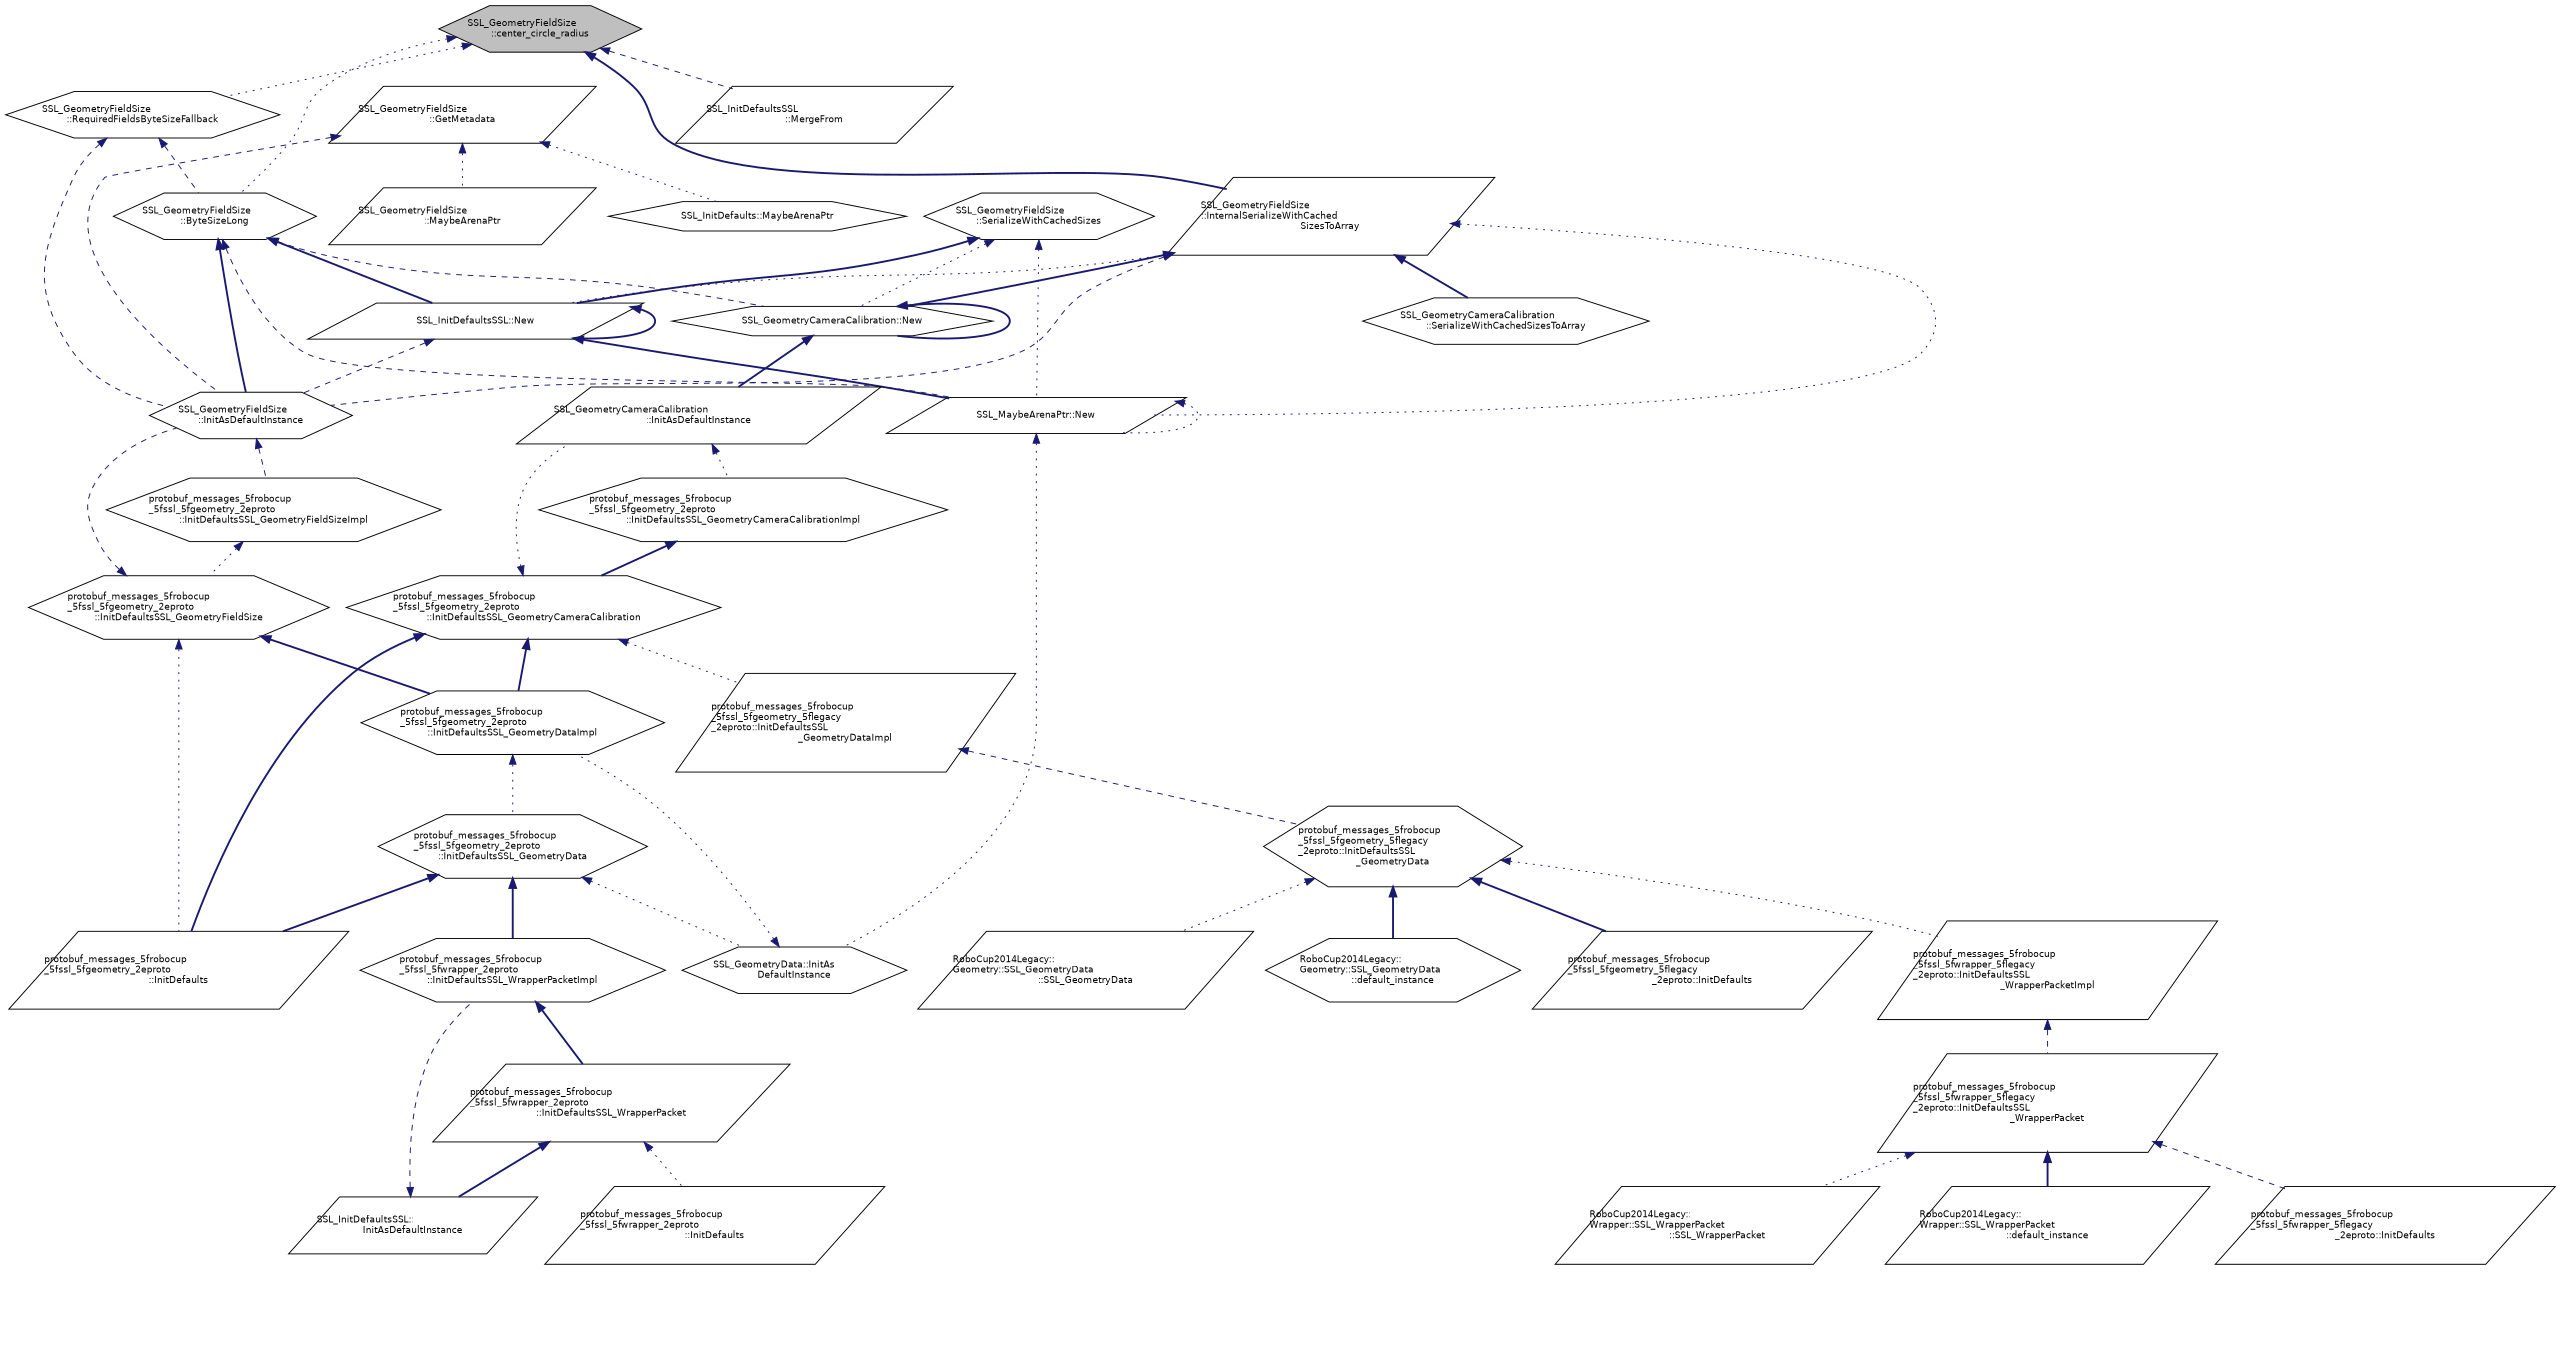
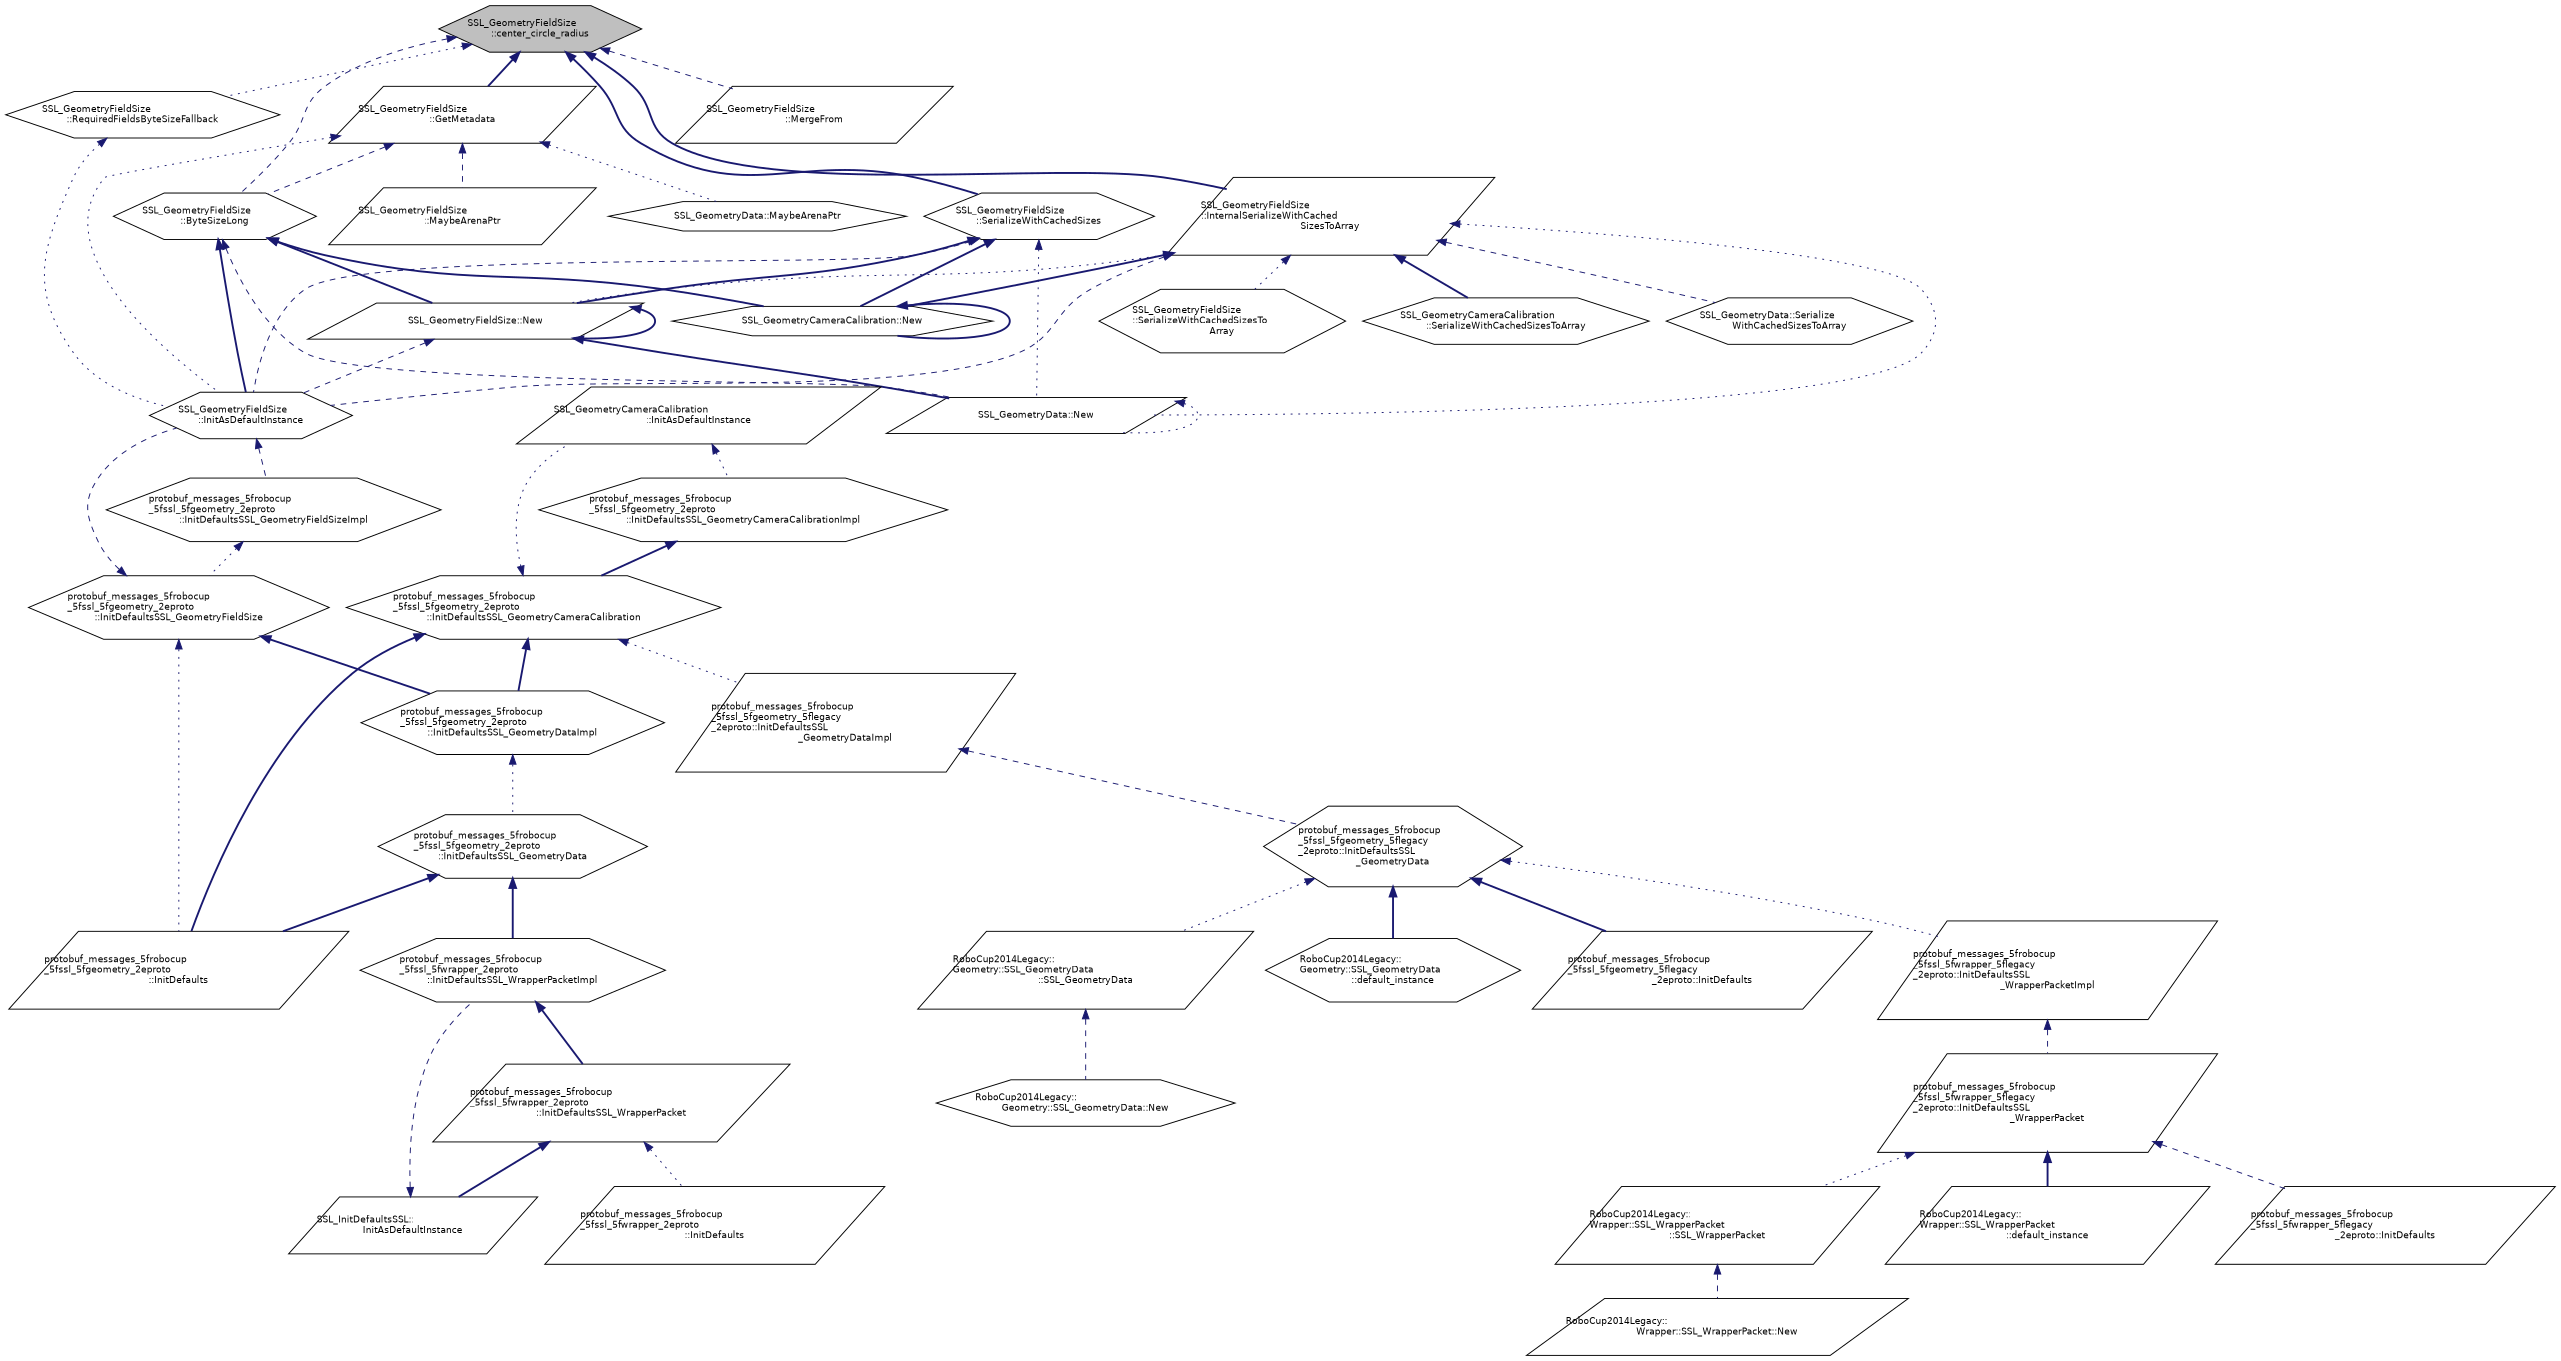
edge "SSL_GeometryFieldSize ::GetMetadata" -> "SSL_GeometryFieldSize ::center_circle_radius": added
edge "SSL_GeometryFieldSize ::ByteSizeLong" -> "SSL_GeometryFieldSize ::center_circle_radius": style dotted -> dashed
node "SSL_InitDefaultsSSL ::MergeFrom": label "SSL_InitDefaultsSSL ::MergeFrom" -> "SSL_GeometryFieldSize ::MergeFrom"
edge "SSL_GeometryFieldSize ::ByteSizeLong" -> "SSL_GeometryFieldSize ::RequiredFieldsByteSizeFallback": now "SSL_GeometryFieldSize ::ByteSizeLong" -> "SSL_GeometryFieldSize ::GetMetadata"
edge "SSL_GeometryFieldSize ::MaybeArenaPtr" -> "SSL_GeometryFieldSize ::GetMetadata": style dotted -> dashed
edge "SSL_GeometryFieldSize ::SerializeWithCachedSizes" -> "SSL_GeometryFieldSize ::center_circle_radius": added
edge "SSL_GeometryFieldSize ::InitAsDefaultInstance" -> "SSL_GeometryFieldSize ::GetMetadata": style dashed -> dotted
node "SSL_InitDefaults::MaybeArenaPtr": label "SSL_InitDefaults::MaybeArenaPtr" -> "SSL_GeometryData::MaybeArenaPtr"
edge "SSL_GeometryFieldSize ::InitAsDefaultInstance" -> "SSL_GeometryFieldSize ::SerializeWithCachedSizes": added
edge "SSL_GeometryCameraCalibration::New" -> "SSL_GeometryFieldSize ::ByteSizeLong": style dashed -> bold
edge "SSL_GeometryCameraCalibration::New" -> "SSL_GeometryFieldSize ::SerializeWithCachedSizes": style dotted -> bold
edge "SSL_GeometryFieldSize ::InitAsDefaultInstance" -> "SSL_GeometryFieldSize ::RequiredFieldsByteSizeFallback": style dashed -> dotted
node "SSL_InitDefaultsSSL::New": label "SSL_InitDefaultsSSL::New" -> "SSL_GeometryFieldSize::New"
node "SSL_GeometryFieldSize ::SerializeWithCachedSizesTo Array": added
node "SSL_GeometryData::Serialize WithCachedSizesToArray": added
edge "SSL_GeometryCameraCalibration ::InitAsDefaultInstance" -> "SSL_GeometryCameraCalibration::New": removed
node "SSL_MaybeArenaPtr::New": label "SSL_MaybeArenaPtr::New" -> "SSL_GeometryData::New"
node "SSL_GeometryData::InitAs DefaultInstance": removed
node "RoboCup2014Legacy:: Geometry::SSL_GeometryData::New": added
node "RoboCup2014Legacy:: Wrapper::SSL_WrapperPacket::New": added
